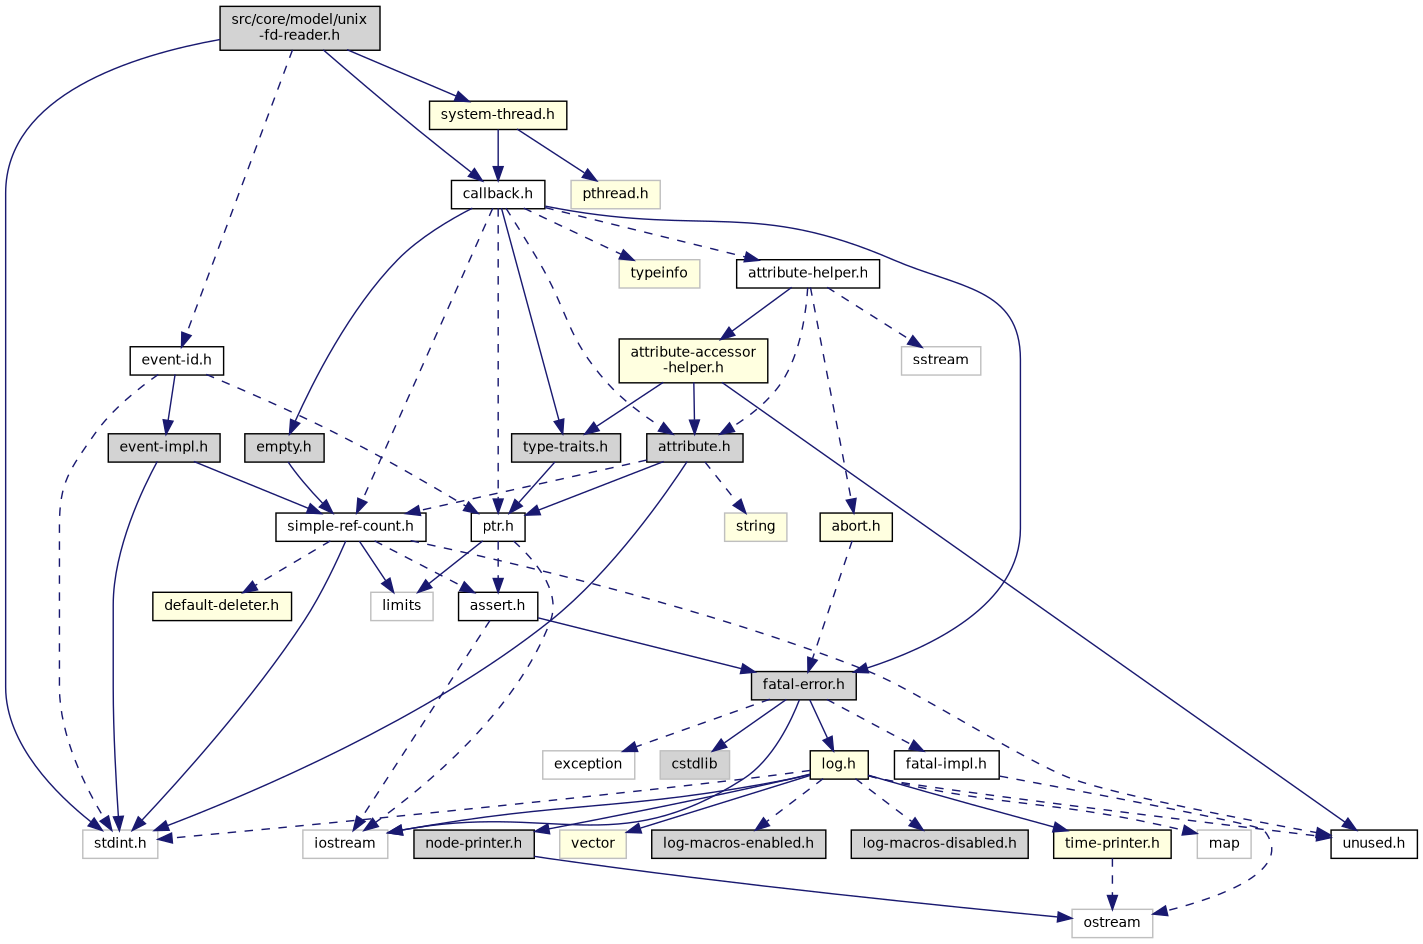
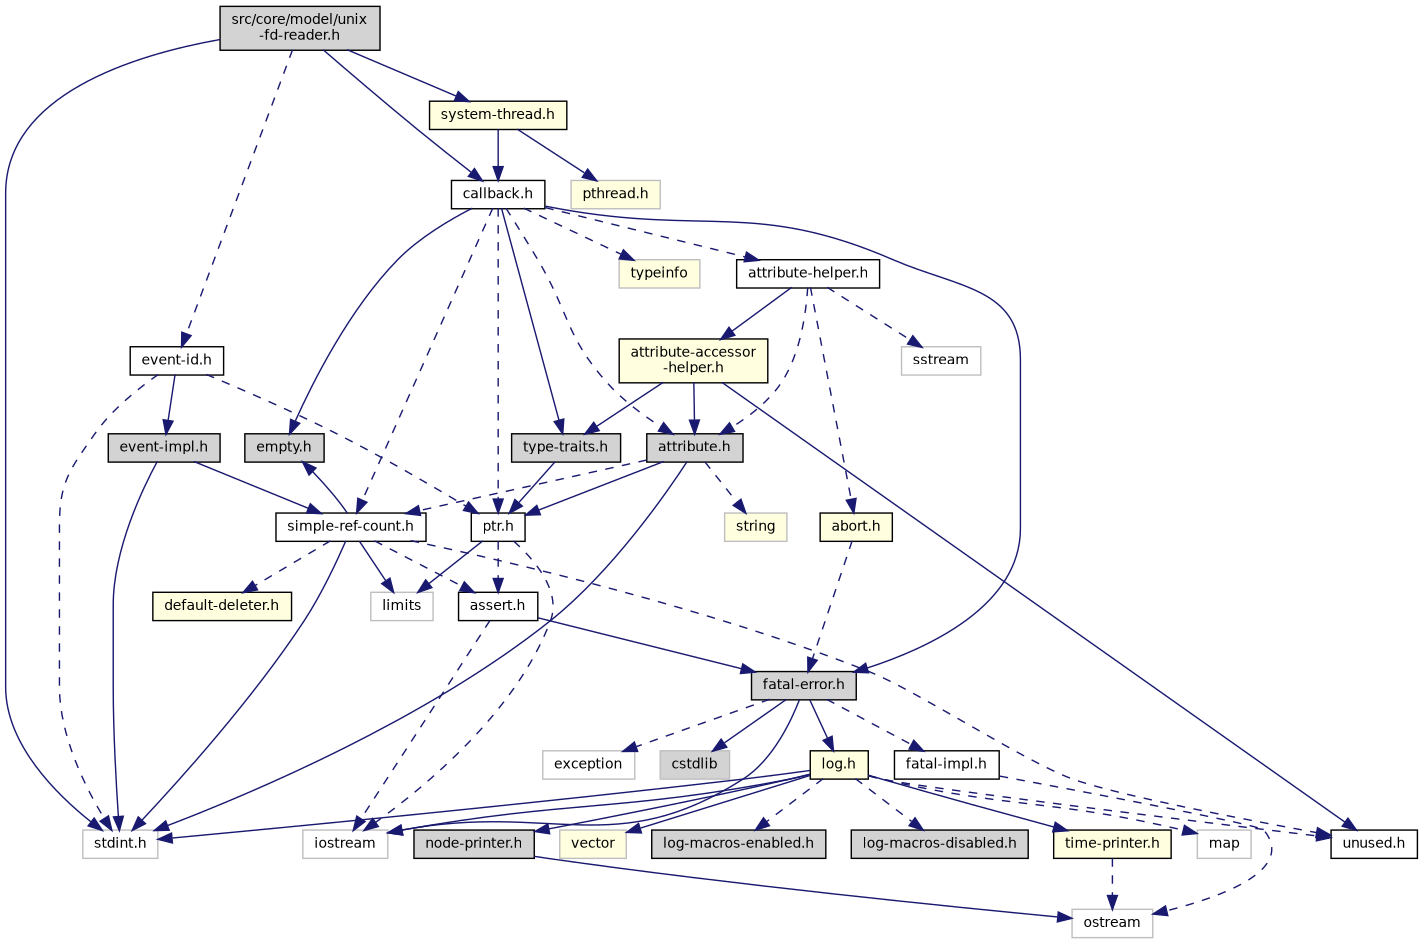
edge "empty.h" -> "simple-ref-count.h": reversed
edge "log.h" -> "stdint.h": style dashed -> solid
